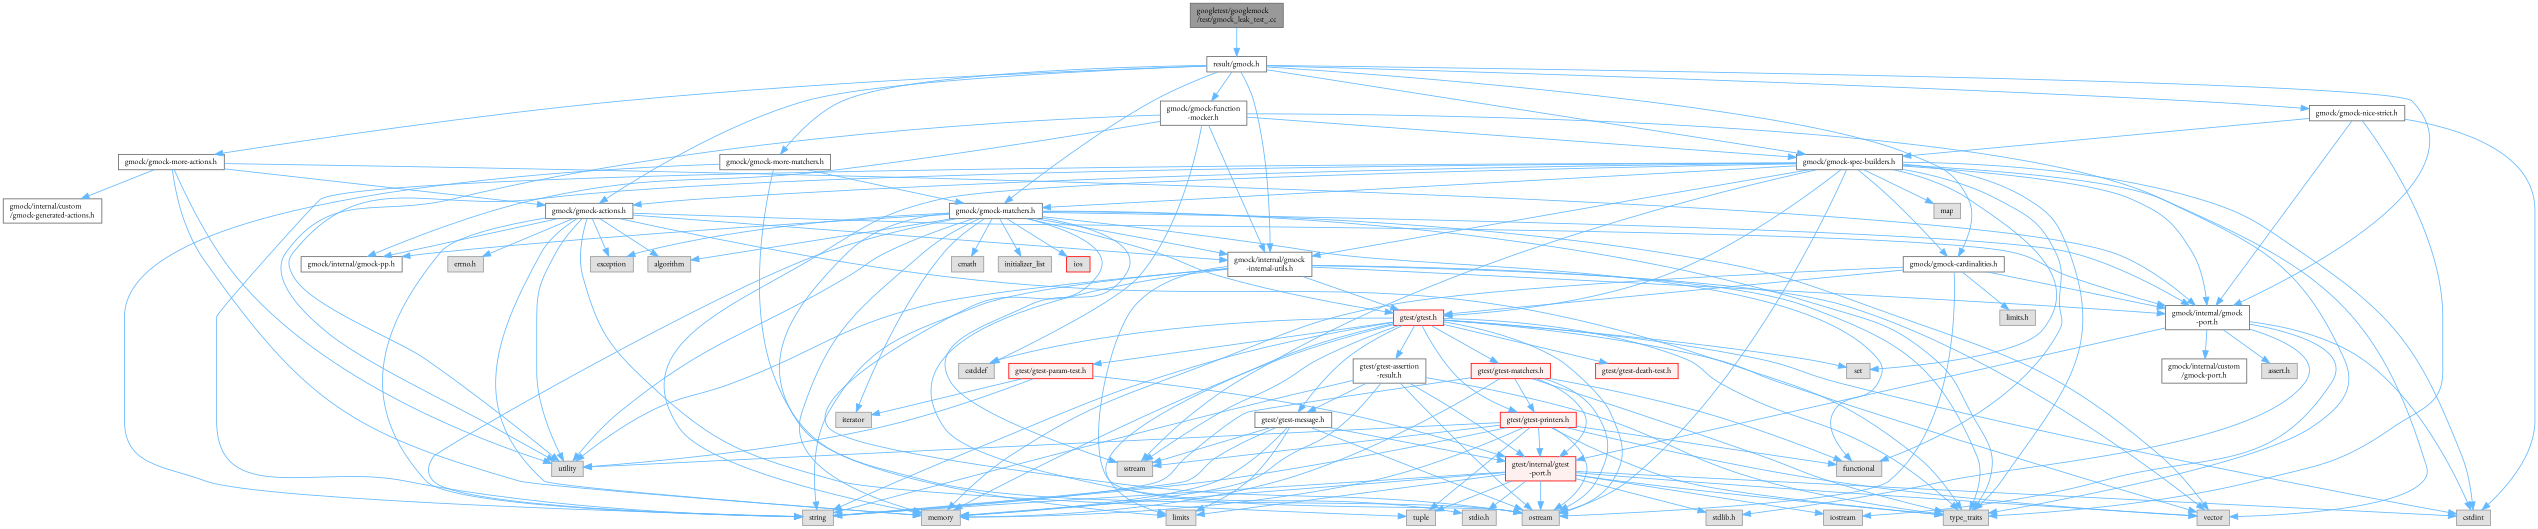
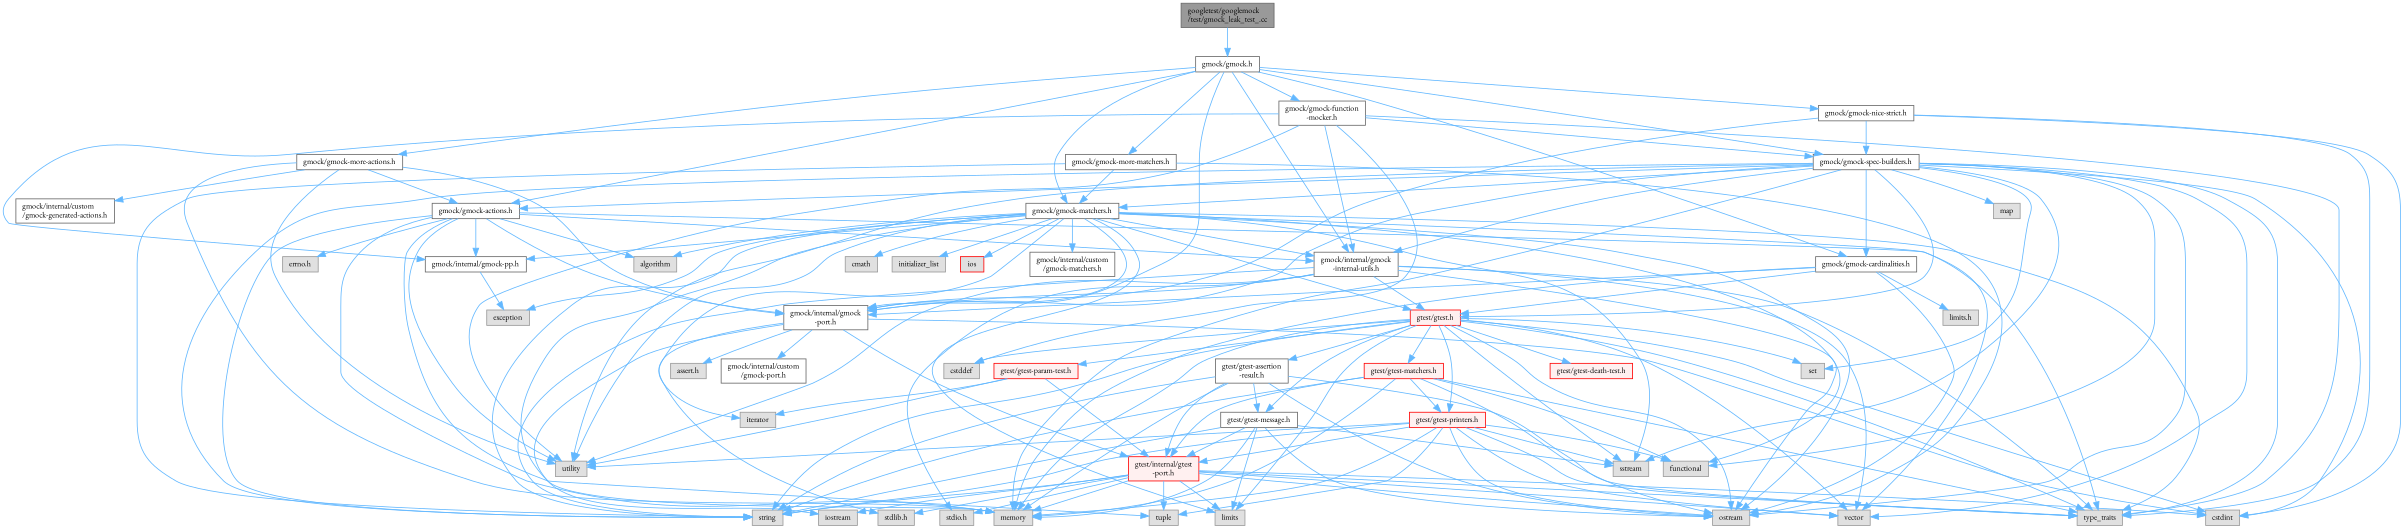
node "result/gmock.h": label "result/gmock.h" -> "gmock/gmock.h"
edge "gmock/gmock-actions.h" -> "exception": now "gmock/internal/gmock-pp.h" -> "exception"
node "gmock/internal/custom /gmock-matchers.h": added
